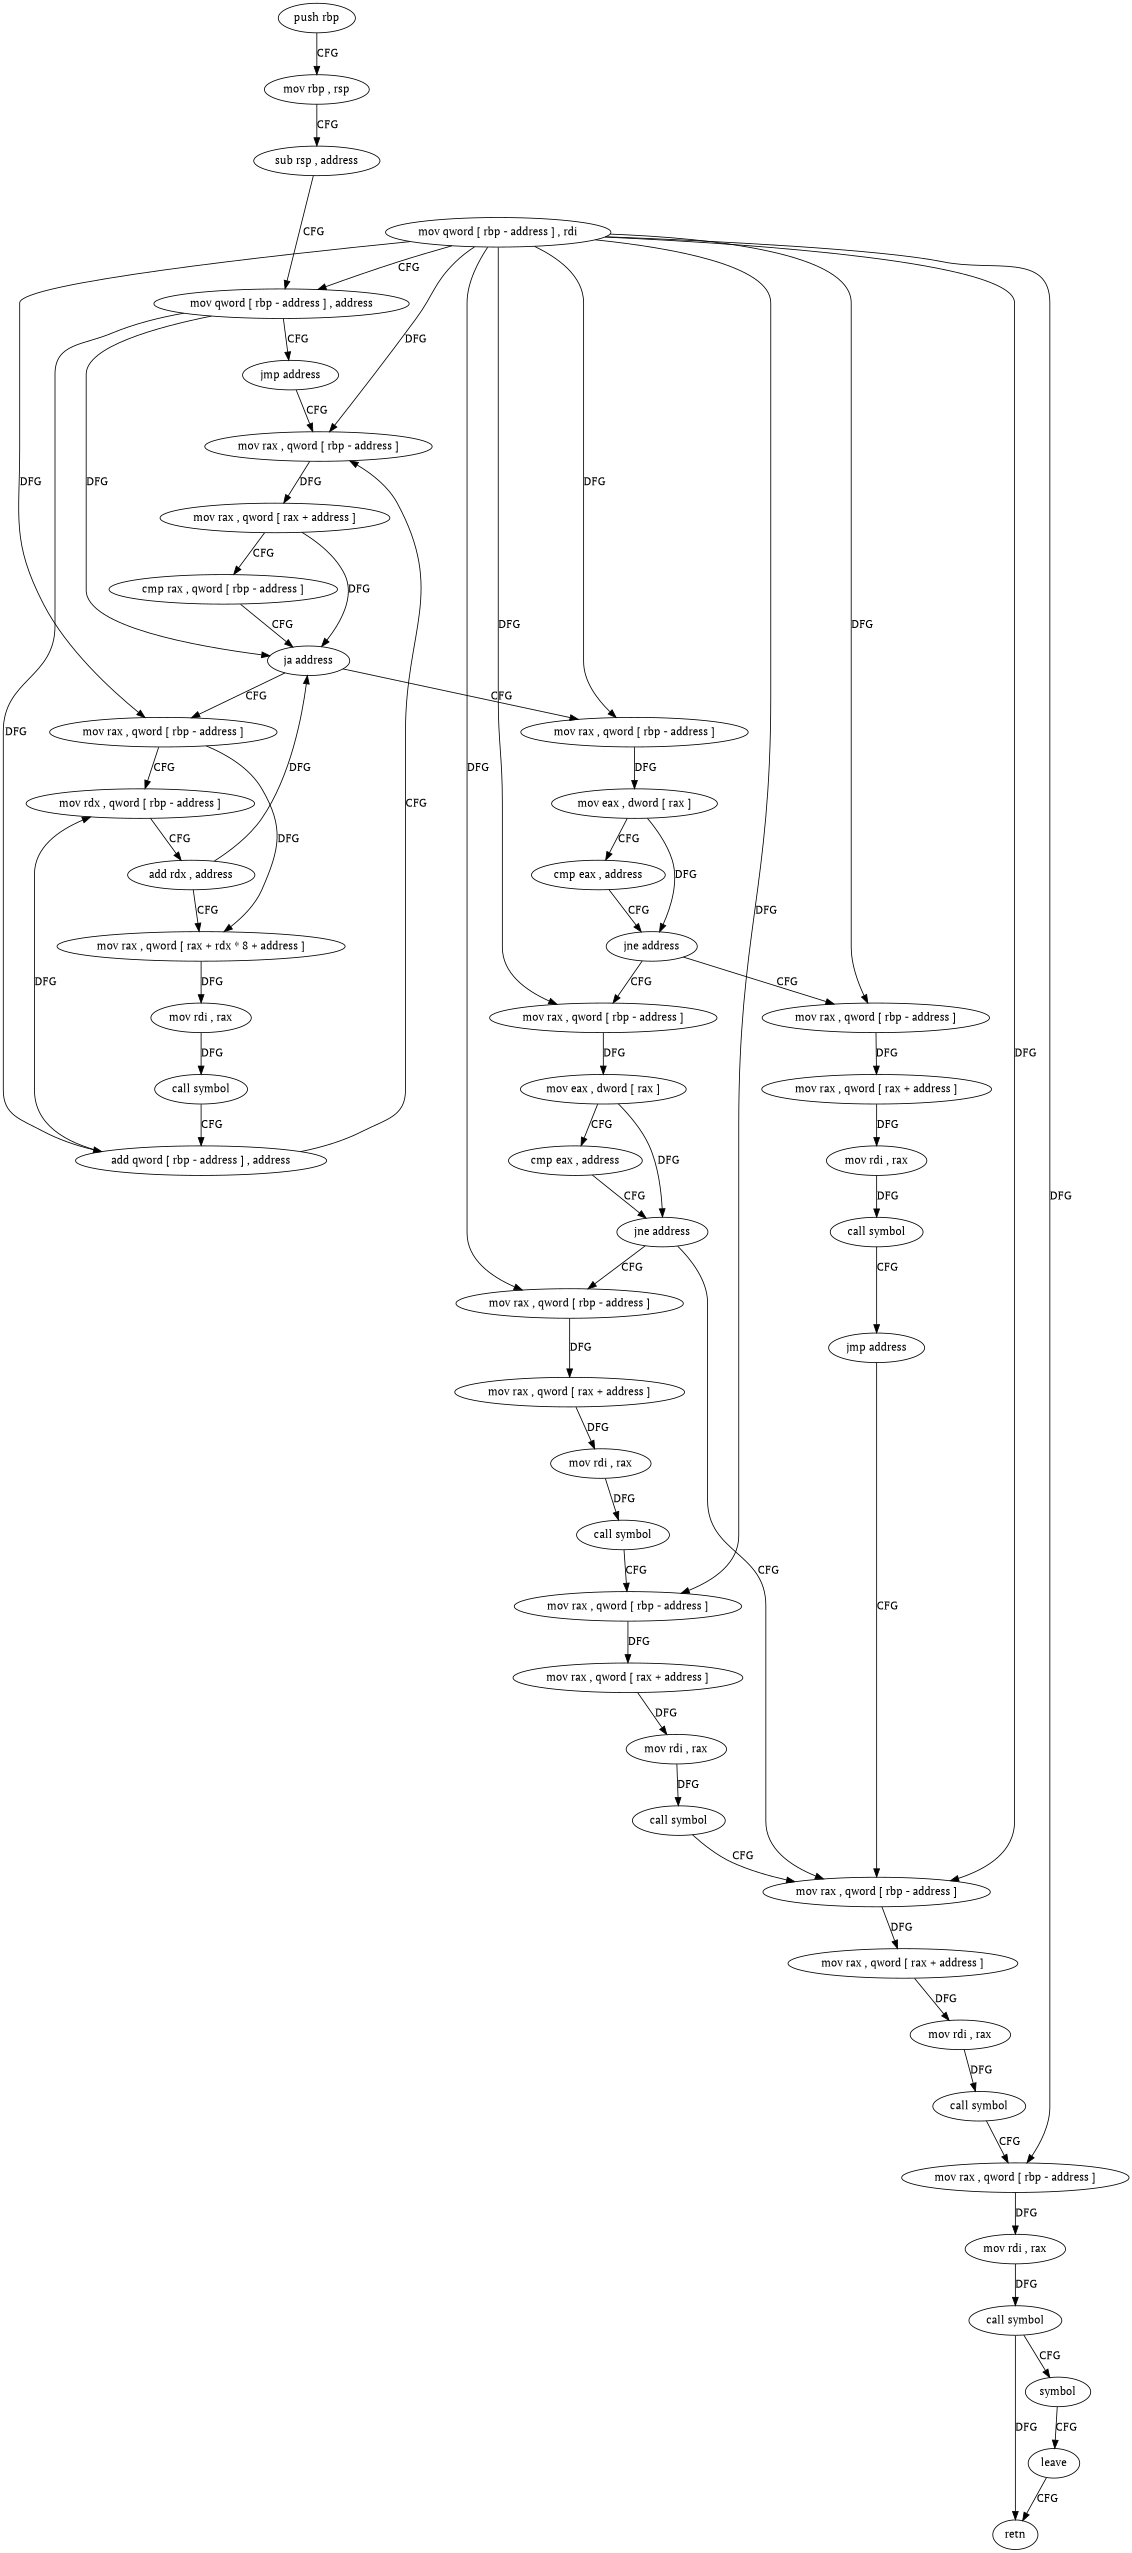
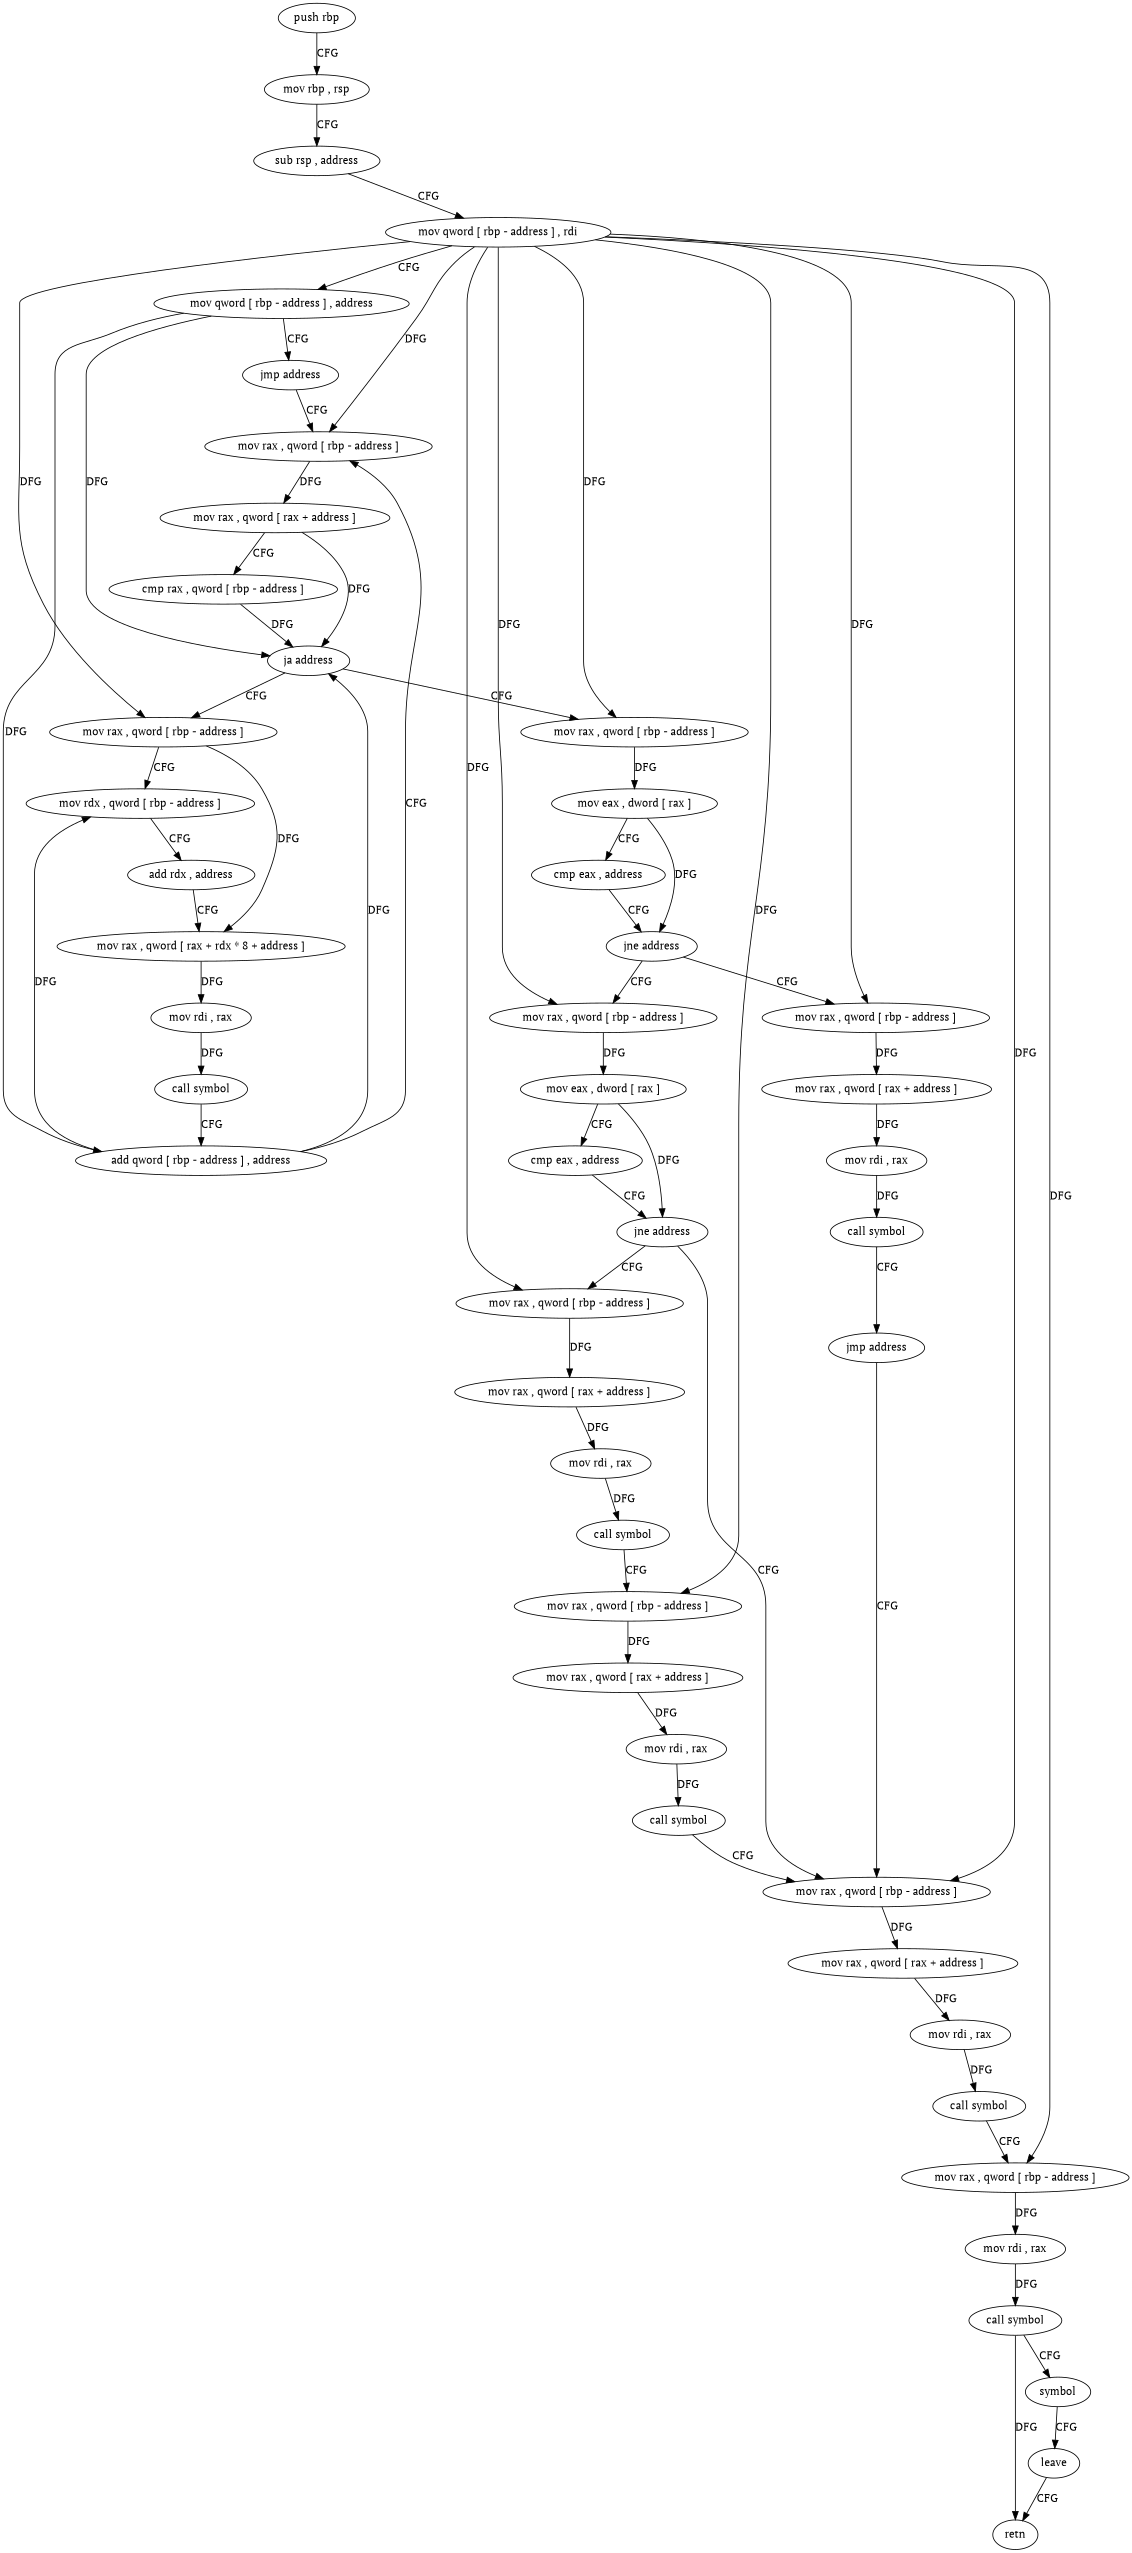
edge "sub rsp , address" -> "mov qword [ rbp - address ] , address": now "sub rsp , address" -> "mov qword [ rbp - address ] , rdi"
edge "cmp rax , qword [ rbp - address ]" -> "ja address": label "CFG" -> "DFG"
edge "add rdx , address" -> "ja address": now "add qword [ rbp - address ] , address" -> "ja address"
